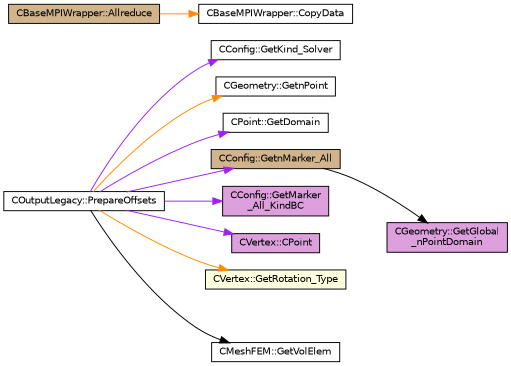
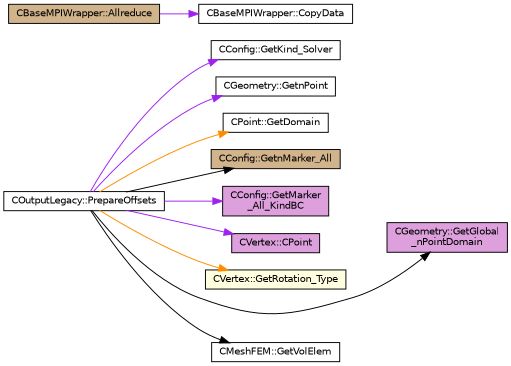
edge "CBaseMPIWrapper::Allreduce" -> "CBaseMPIWrapper::CopyData": color darkorange -> purple
edge "COutputLegacy::PrepareOffsets" -> "CGeometry::GetnPoint": color darkorange -> purple
edge "COutputLegacy::PrepareOffsets" -> "CPoint::GetDomain": color purple -> darkorange
edge "COutputLegacy::PrepareOffsets" -> "CConfig::GetnMarker_All": color purple -> black
edge "CConfig::GetnMarker_All" -> "CGeometry::GetGlobal _nPointDomain": now "COutputLegacy::PrepareOffsets" -> "CGeometry::GetGlobal _nPointDomain"
